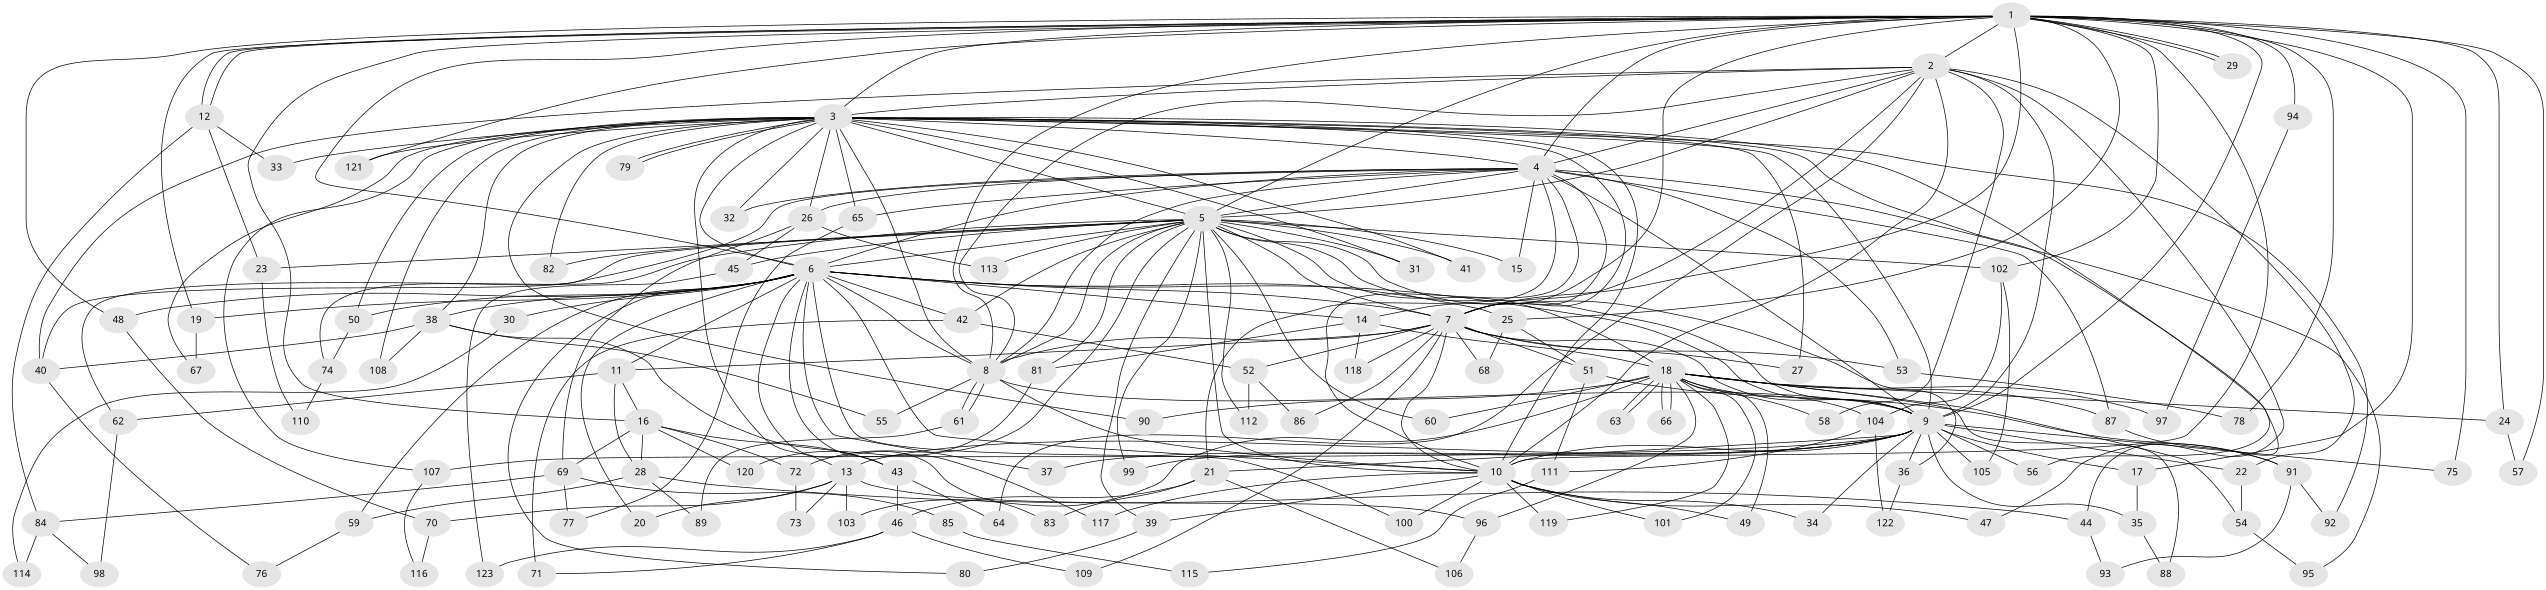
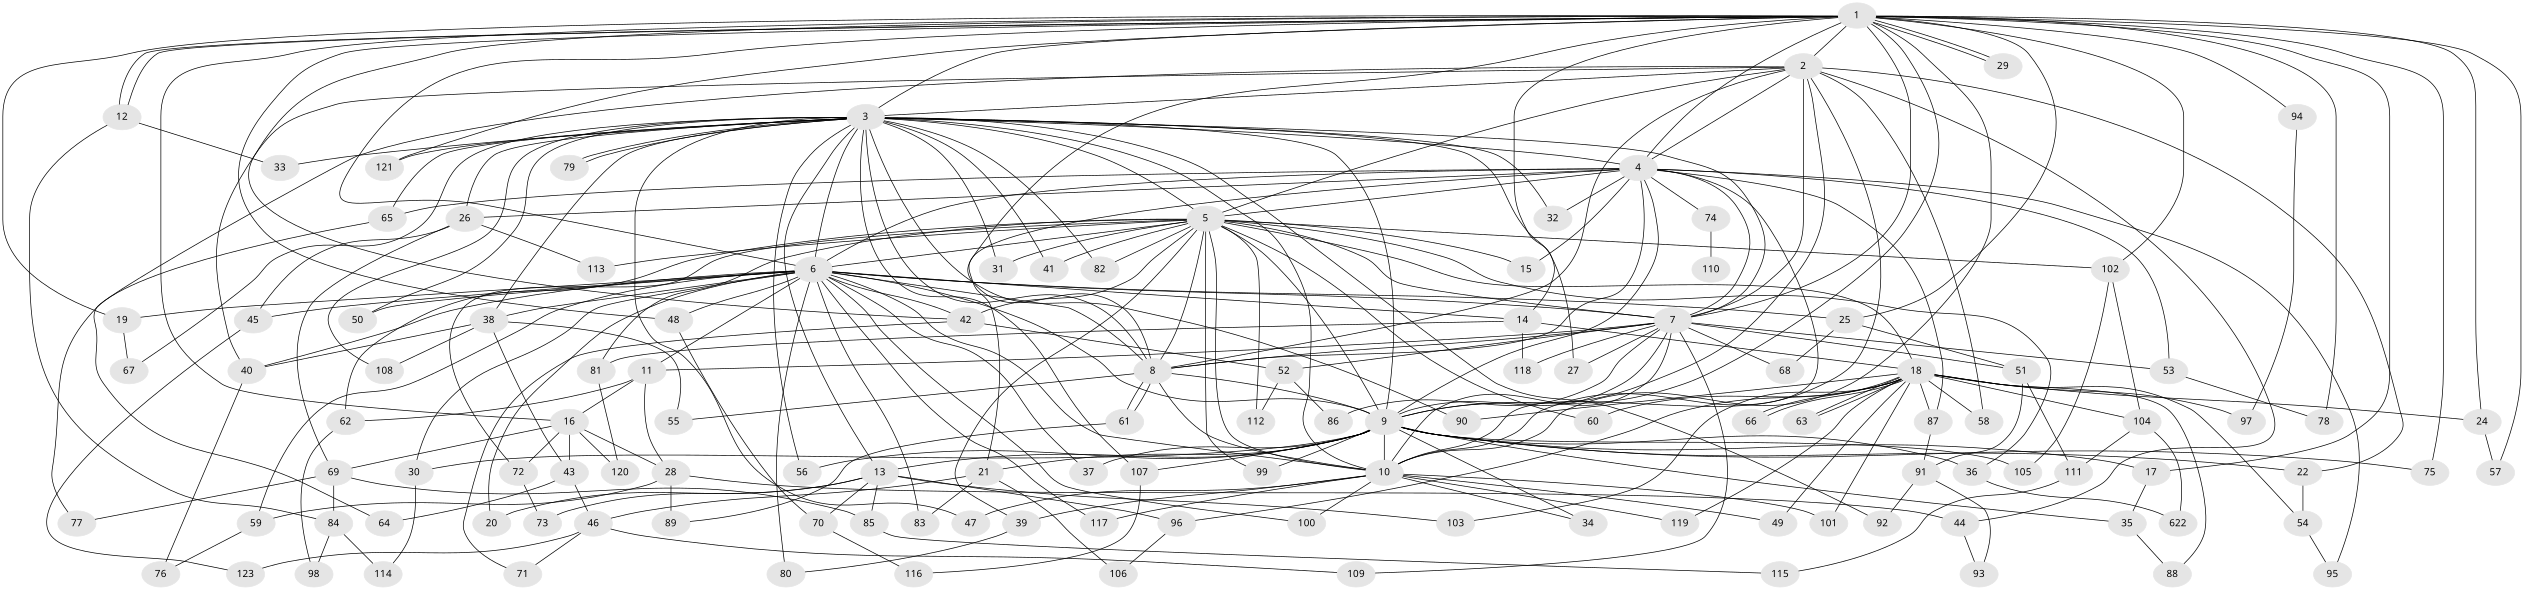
edge "1" -- "5": now "1" -- "42"
edge "5" -- "45": now "6" -- "45"
node "23": removed
edge "5" -- "40": now "6" -- "40"
edge "50" -- "74": removed
edge "9" -- "30": added
edge "13" -- "85": added
node "122": label "122" -> "622"
